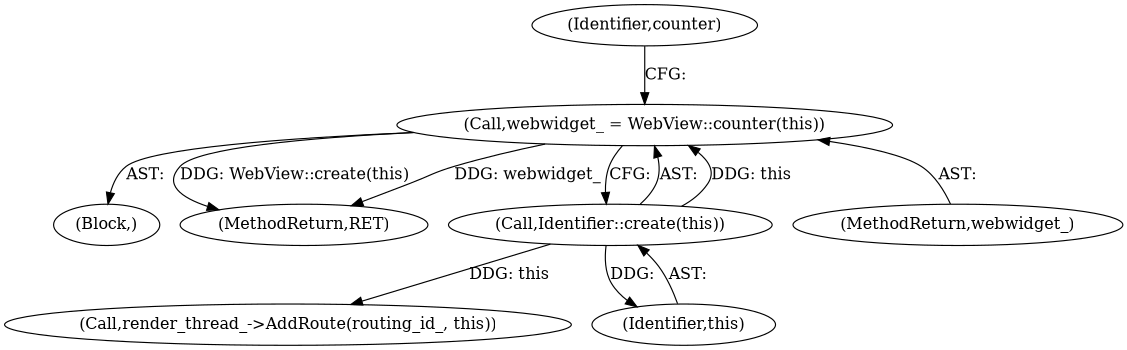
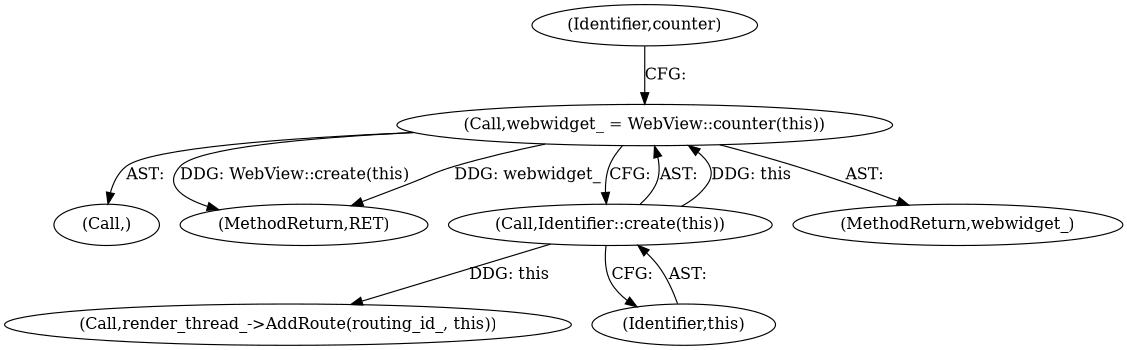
edge "(MethodReturn,webwidget_)" -> "(Call,webwidget_ = WebView::counter(this))": reversed
node "(Block,)": label "(Block,)" -> "(Call,)"
edge "(Call,Identifier::create(this))" -> "(Identifier,this)": label "DDG: " -> "CFG: "
